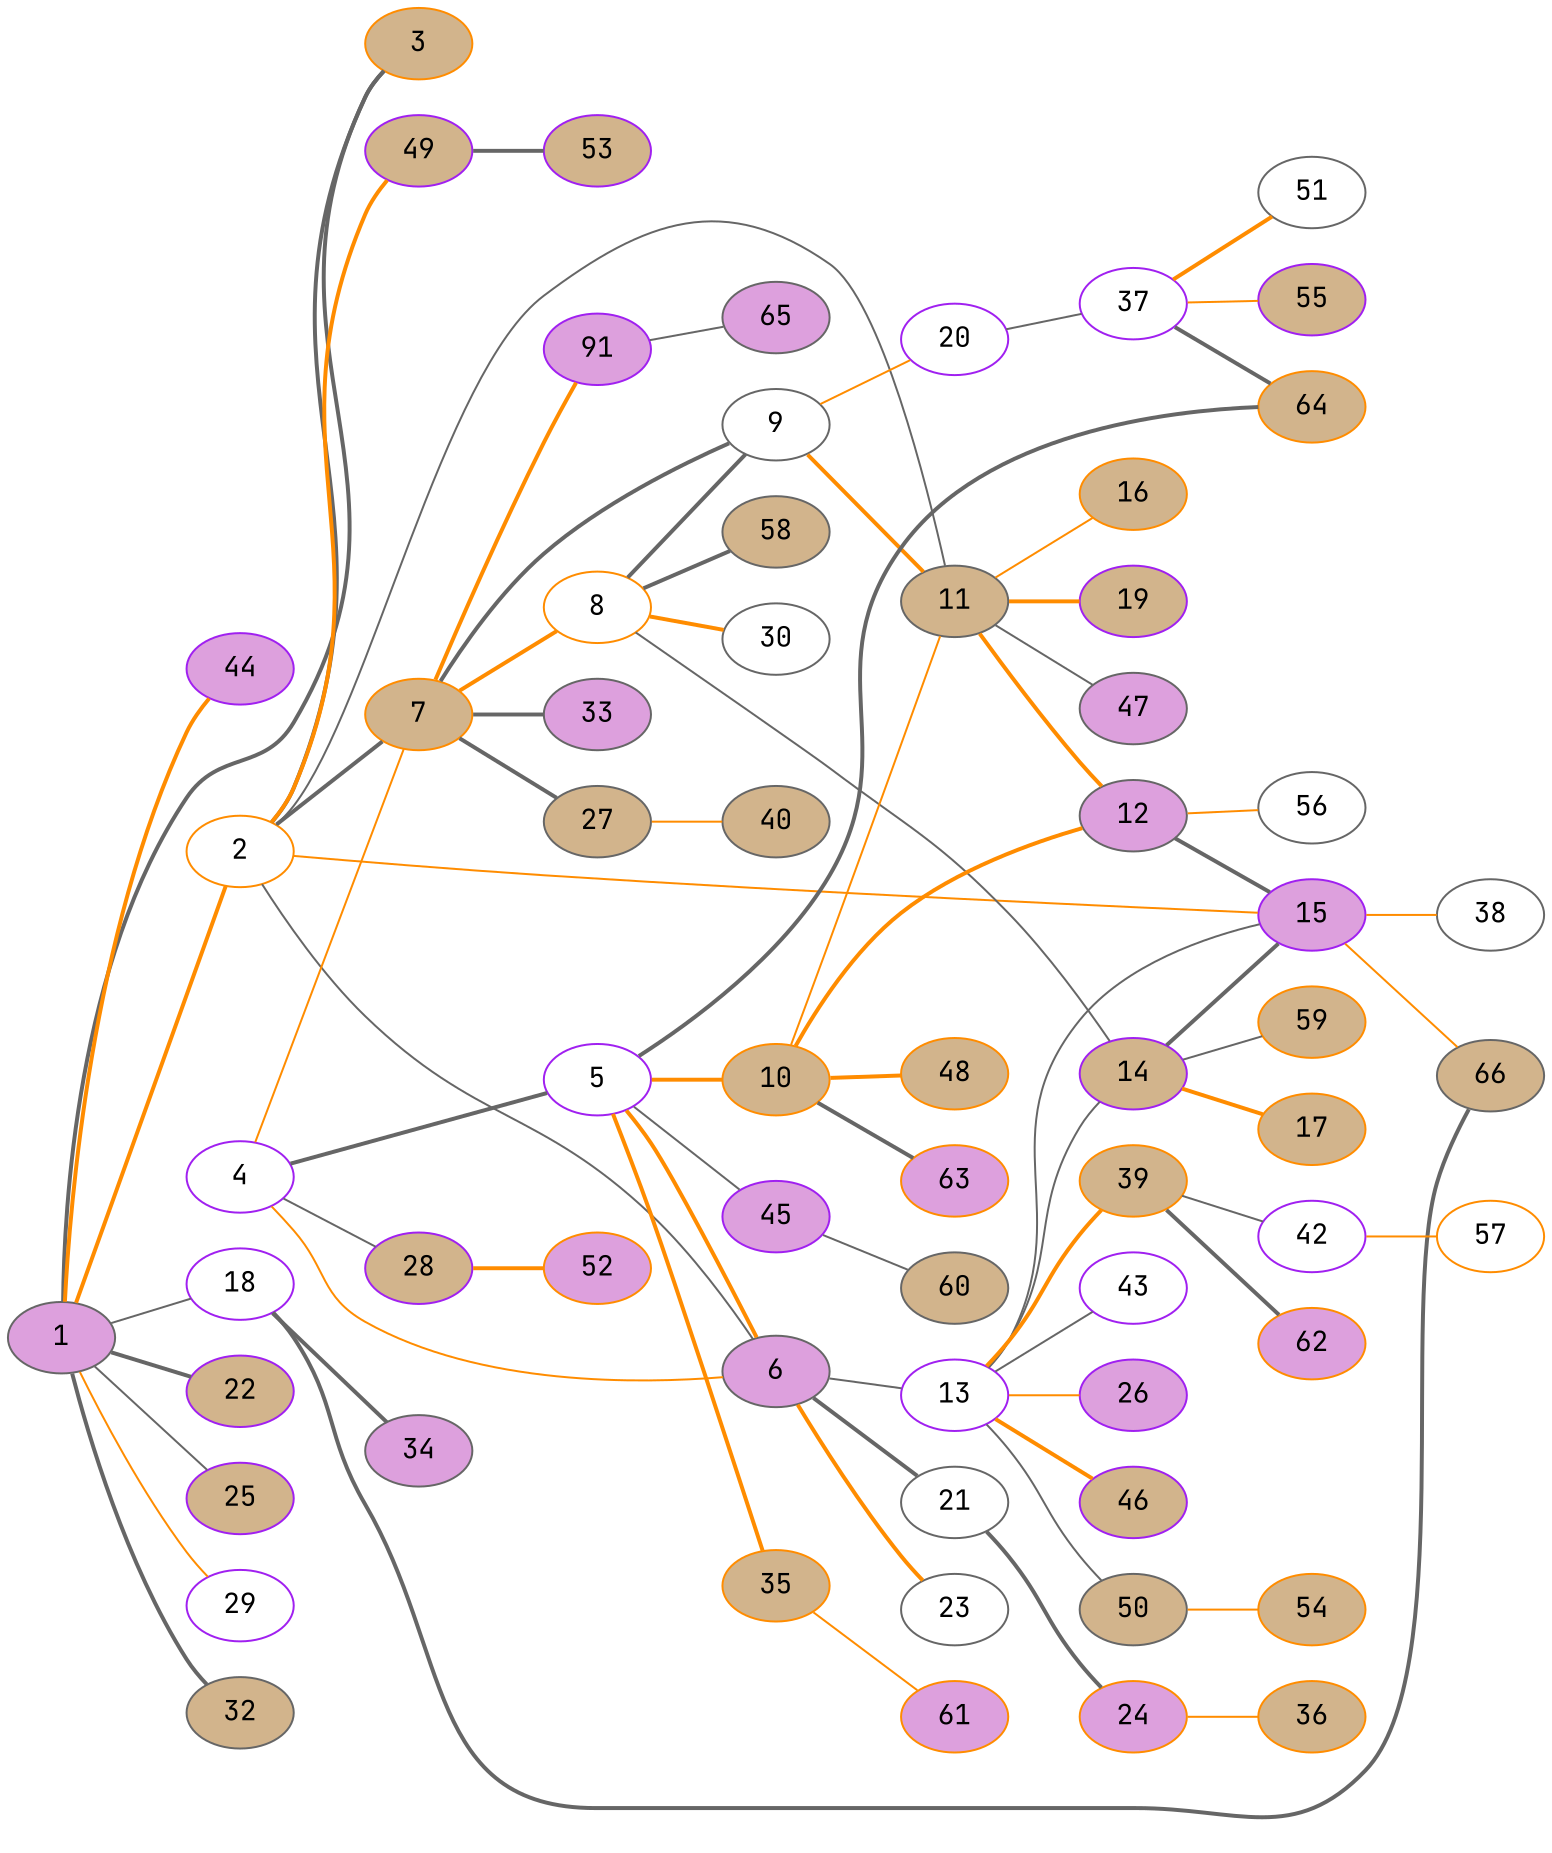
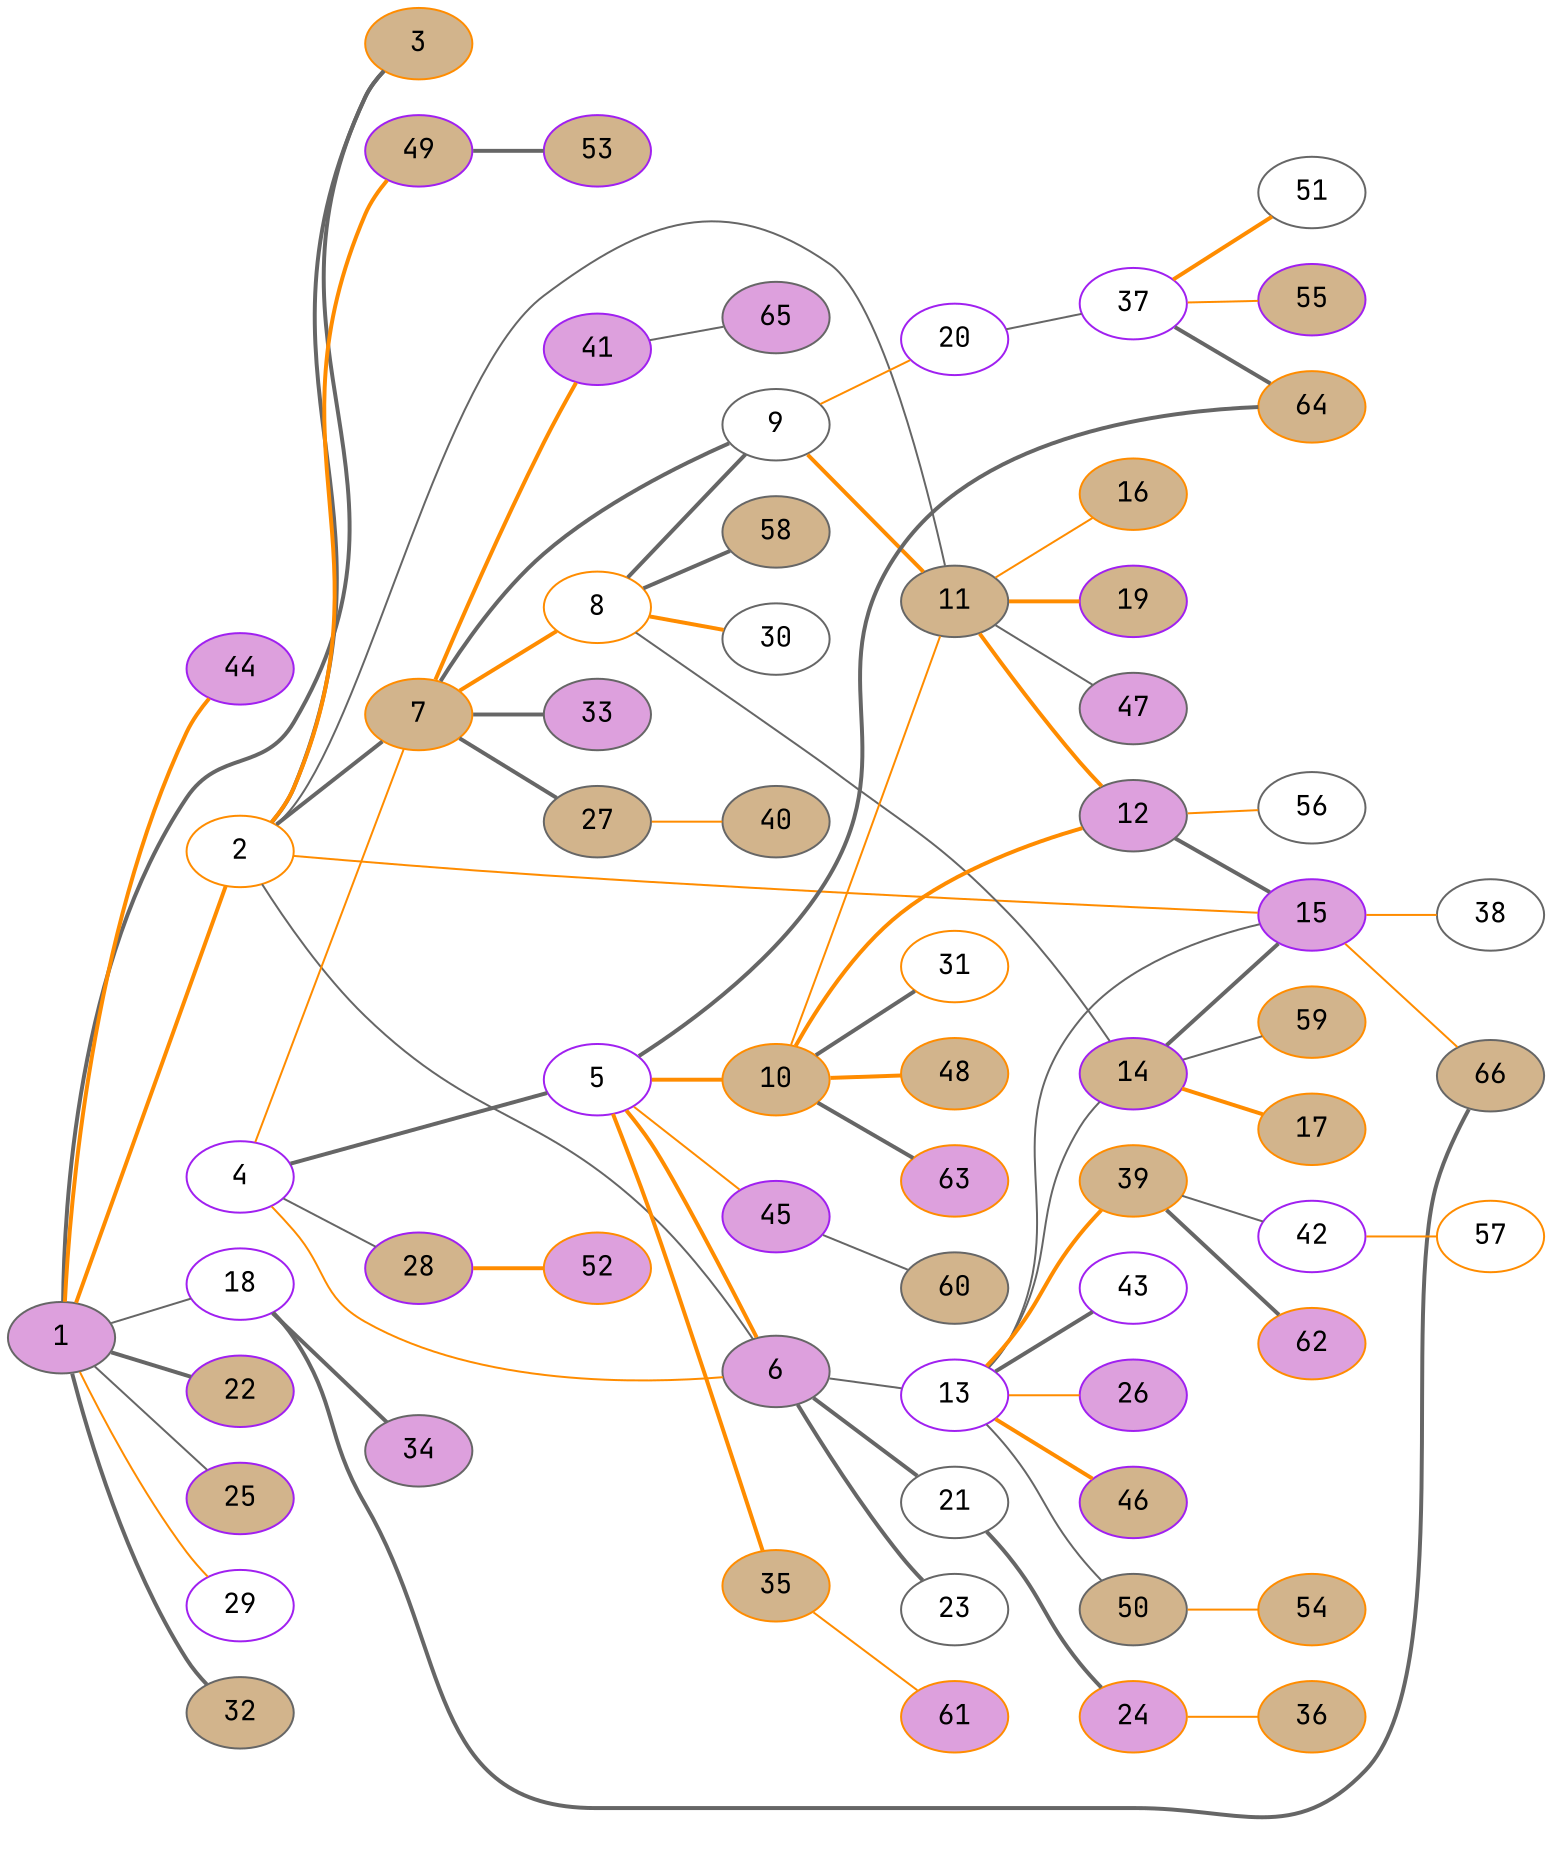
node "91": label "91" -> "41"
node "31": added
edge "5" -- "45": color gray40 -> darkorange
edge "43" -- "13": style solid -> bold
edge "6" -- "23": color darkorange -> gray40
